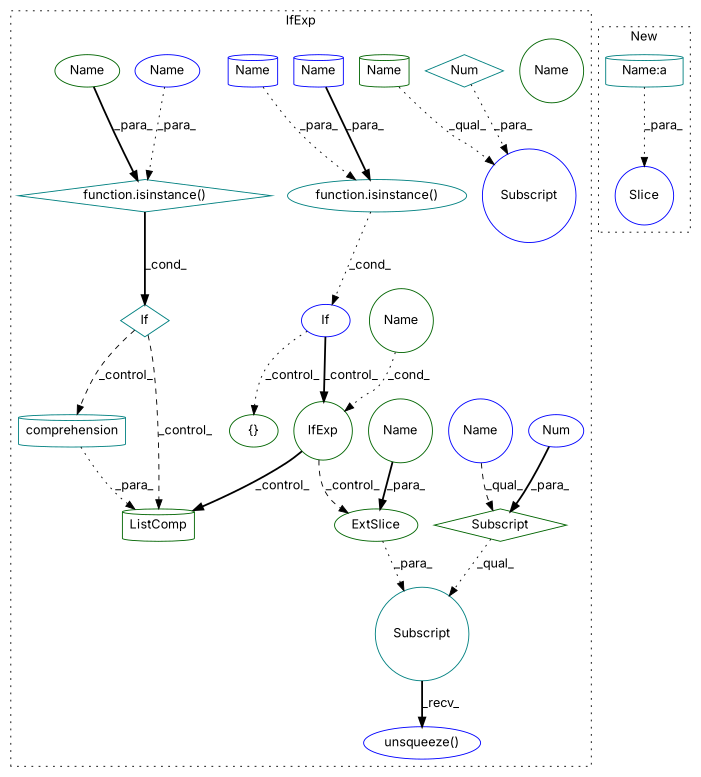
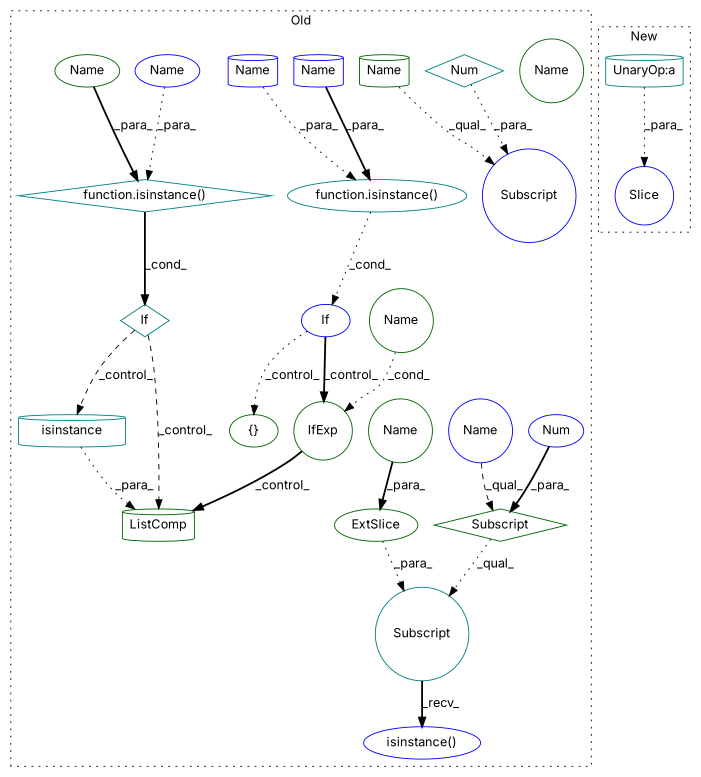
cluster "IfExp": label "IfExp" -> "Old"
node "Name:a": label "Name:a" -> "UnaryOp:a"
node "comprehension": label "comprehension" -> "isinstance"
edge "IfExp" -> "ExtSlice": removed, label "_control_"
node "unsqueeze()": label "unsqueeze()" -> "isinstance()"
